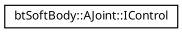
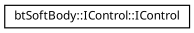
node "btSoftBody::AJoint::IControl": label "btSoftBody::AJoint::IControl" -> "btSoftBody::IControl::IControl"
